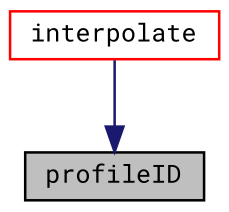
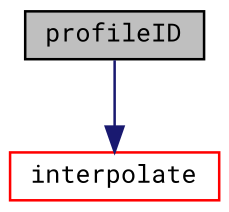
edge "interpolate" -> "profileID": reversed
